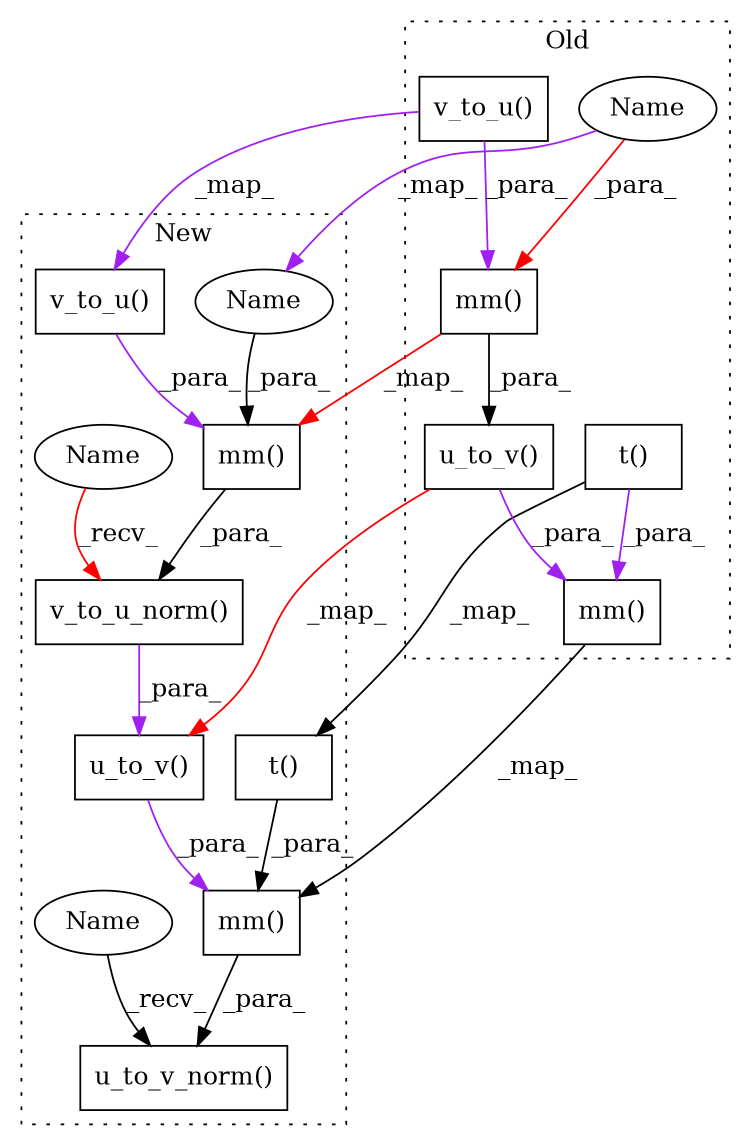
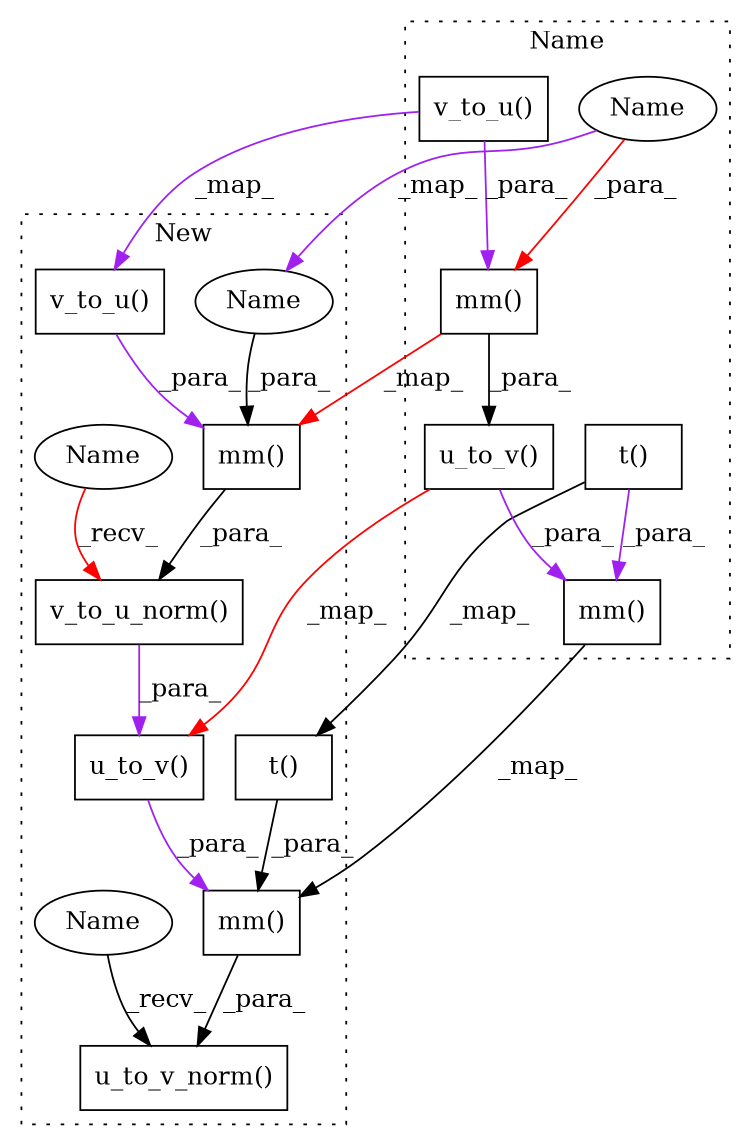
cluster "Old": label "Old" -> "Name"
